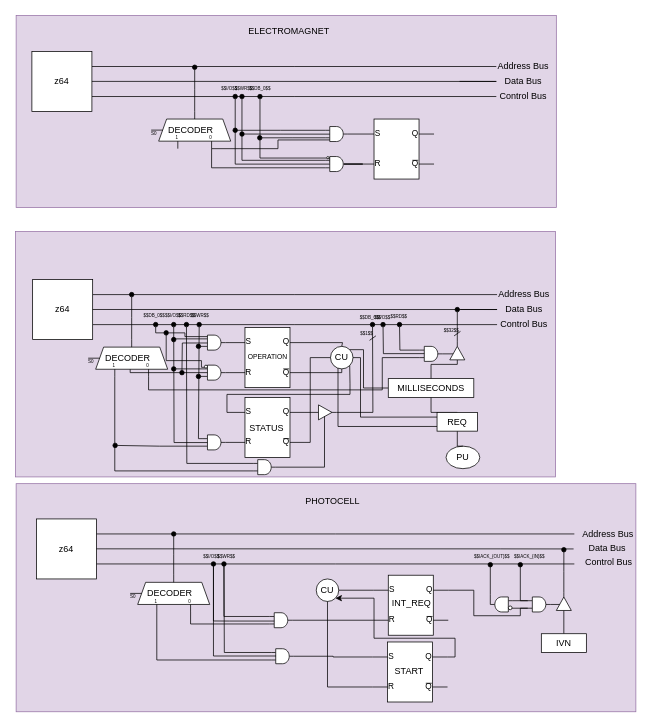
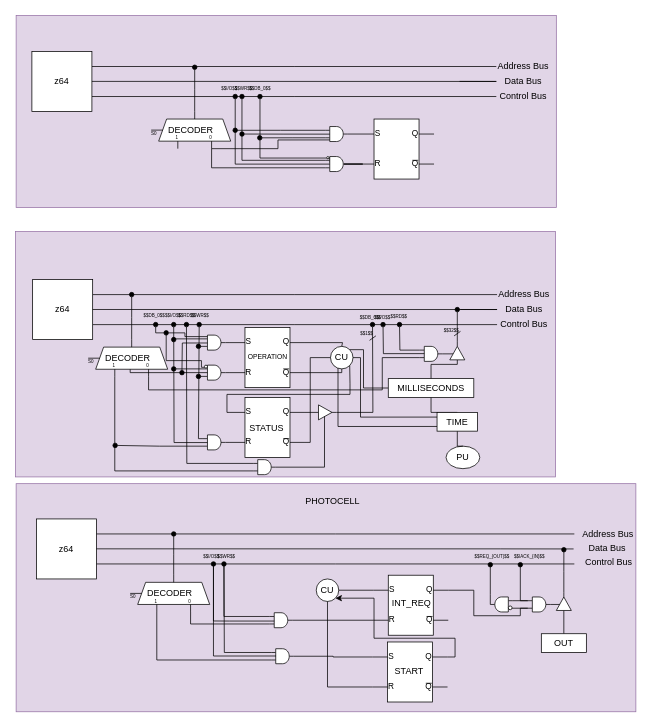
node "ELECTROMAGNET": removed
node "REQ": label "REQ" -> "TIME"
node "$$IACK_{OUT}$$": label "$$IACK_{OUT}$$" -> "$$REQ_{OUT}$$"
node "IVN": label "IVN" -> "OUT"
